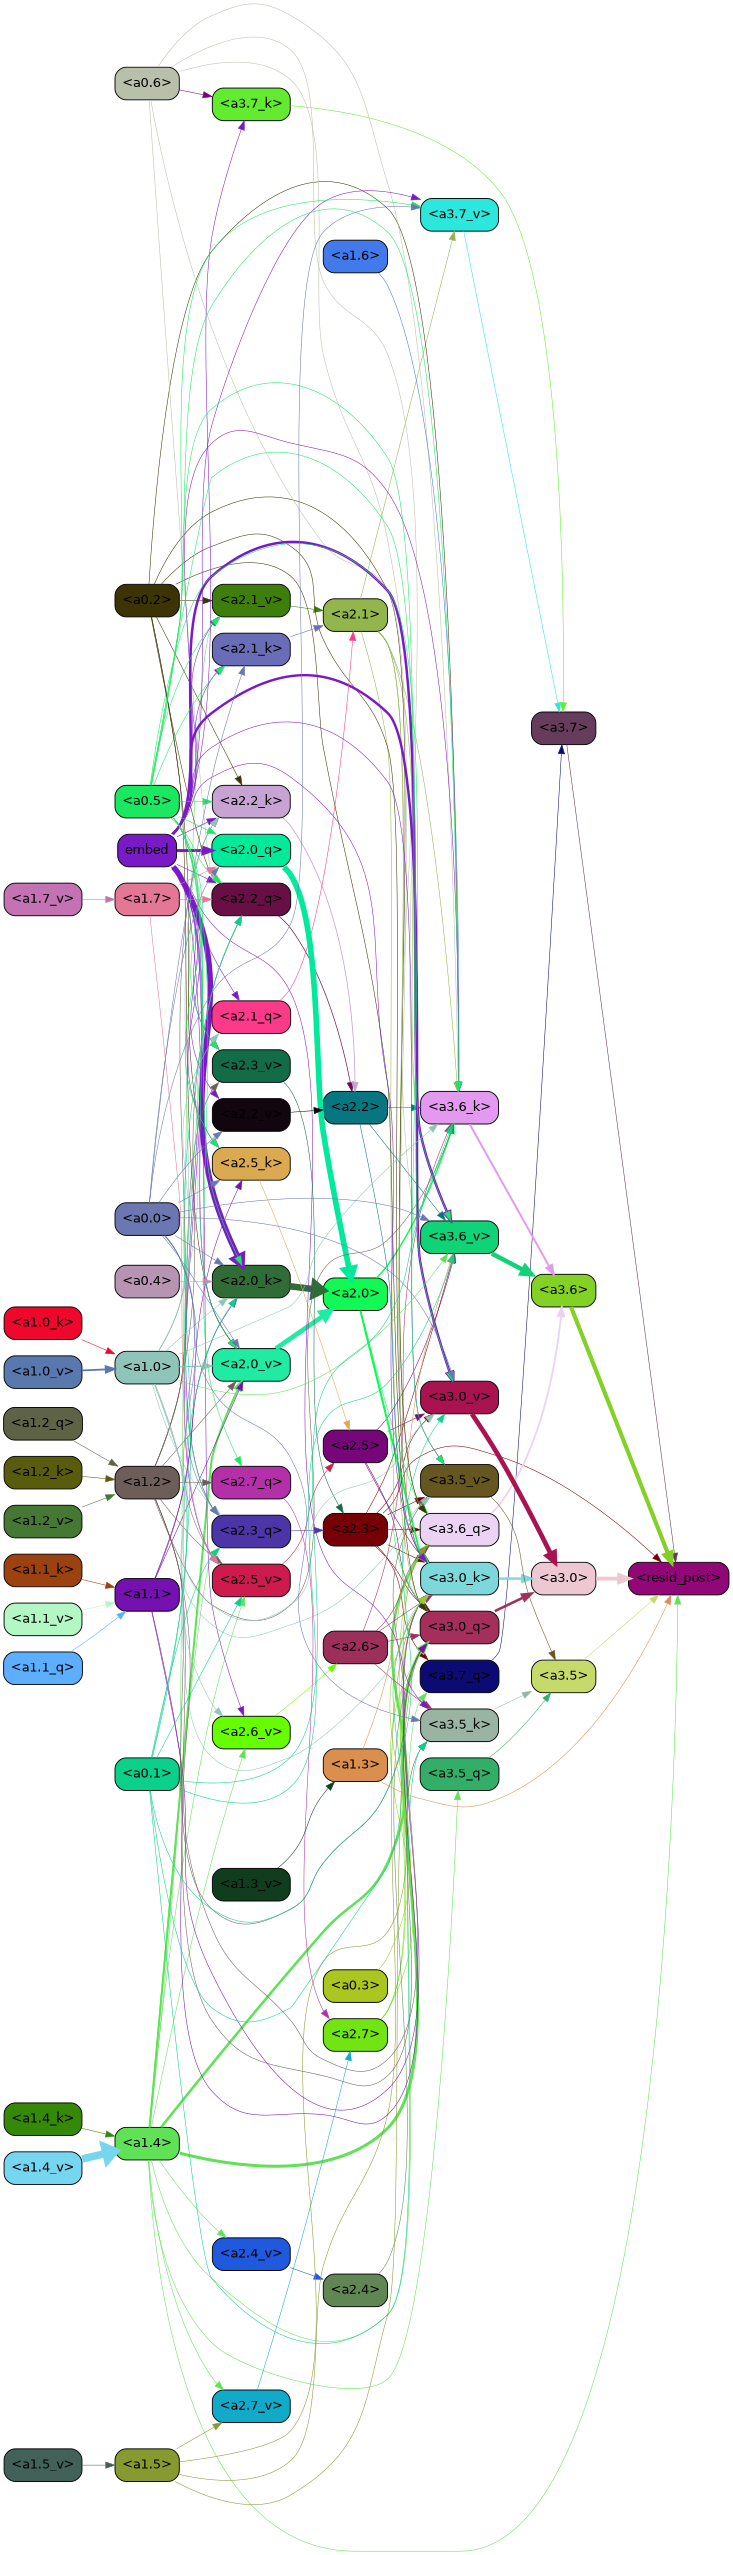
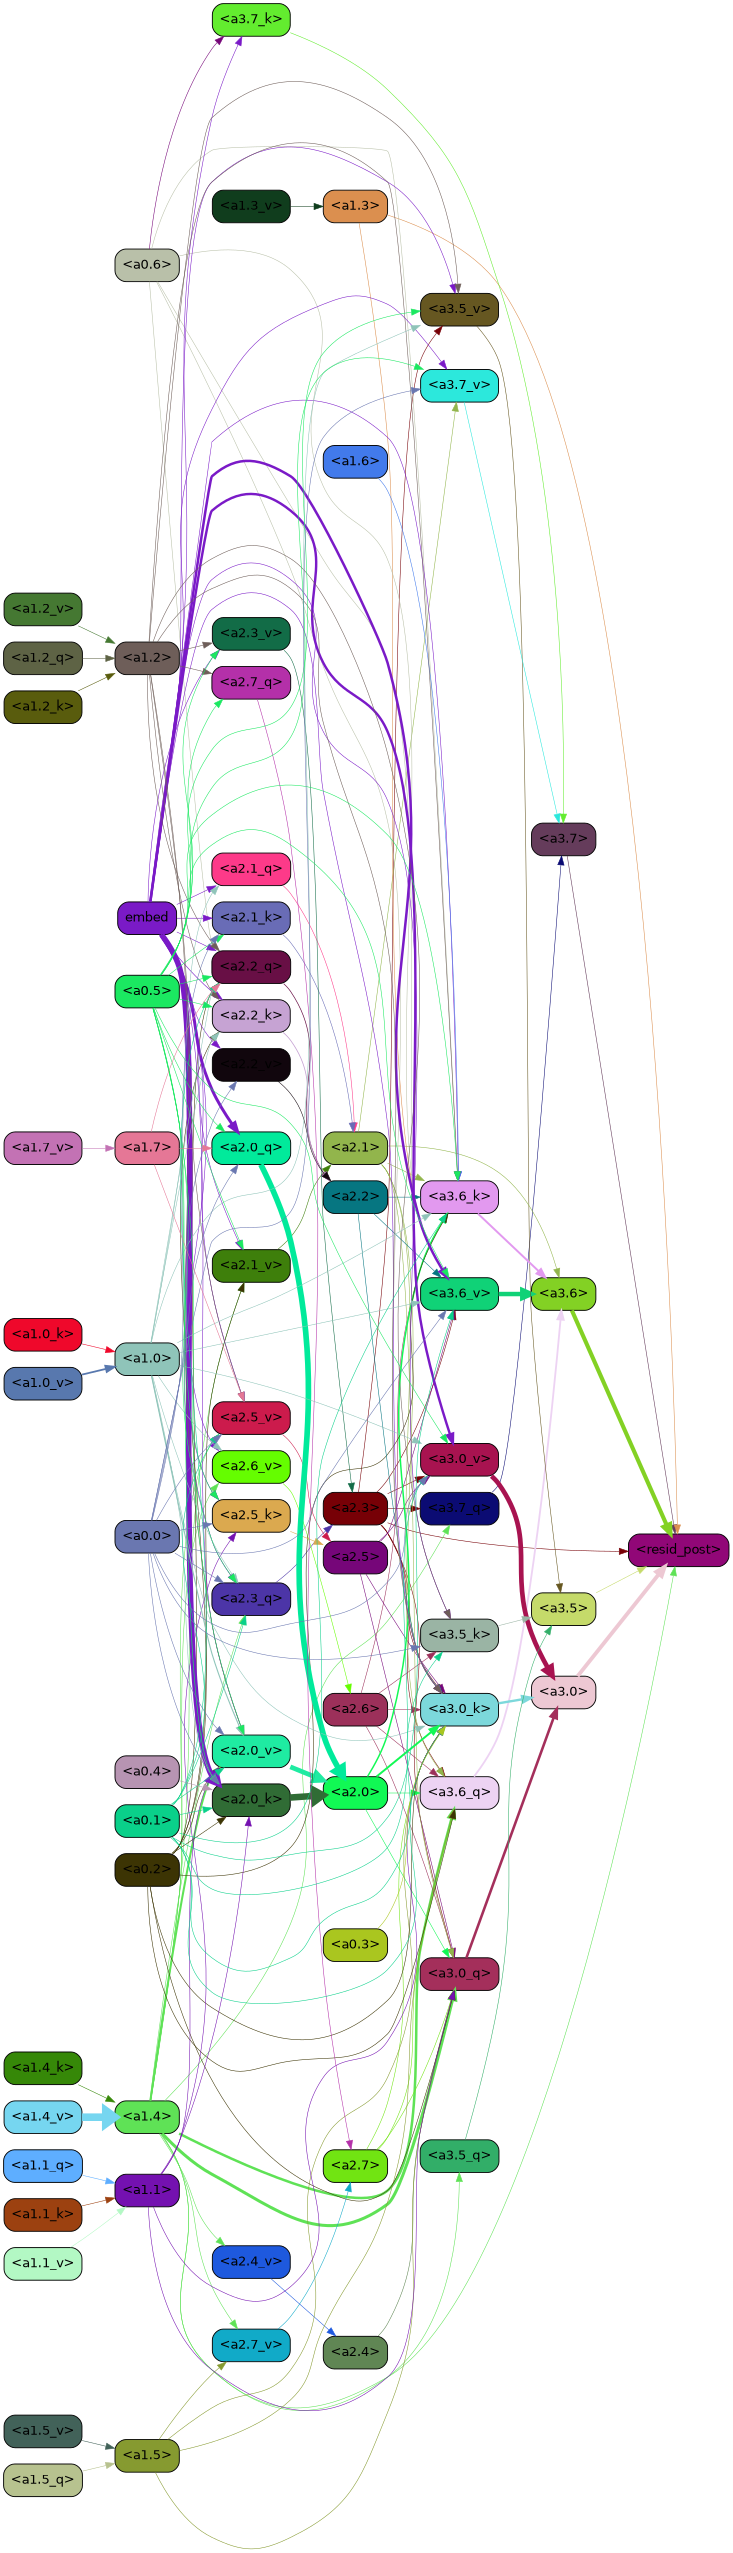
edge "<a2.1>" -> "<a3.6_v>": now "<a2.1>" -> "<a3.6>"
edge "<a1.0>" -> "<a3.6_v>": color #5fe256 -> #8fc4b9
edge "<a0.1>" -> "<a2.0_v>": added
node "<a1.5_q>": added
